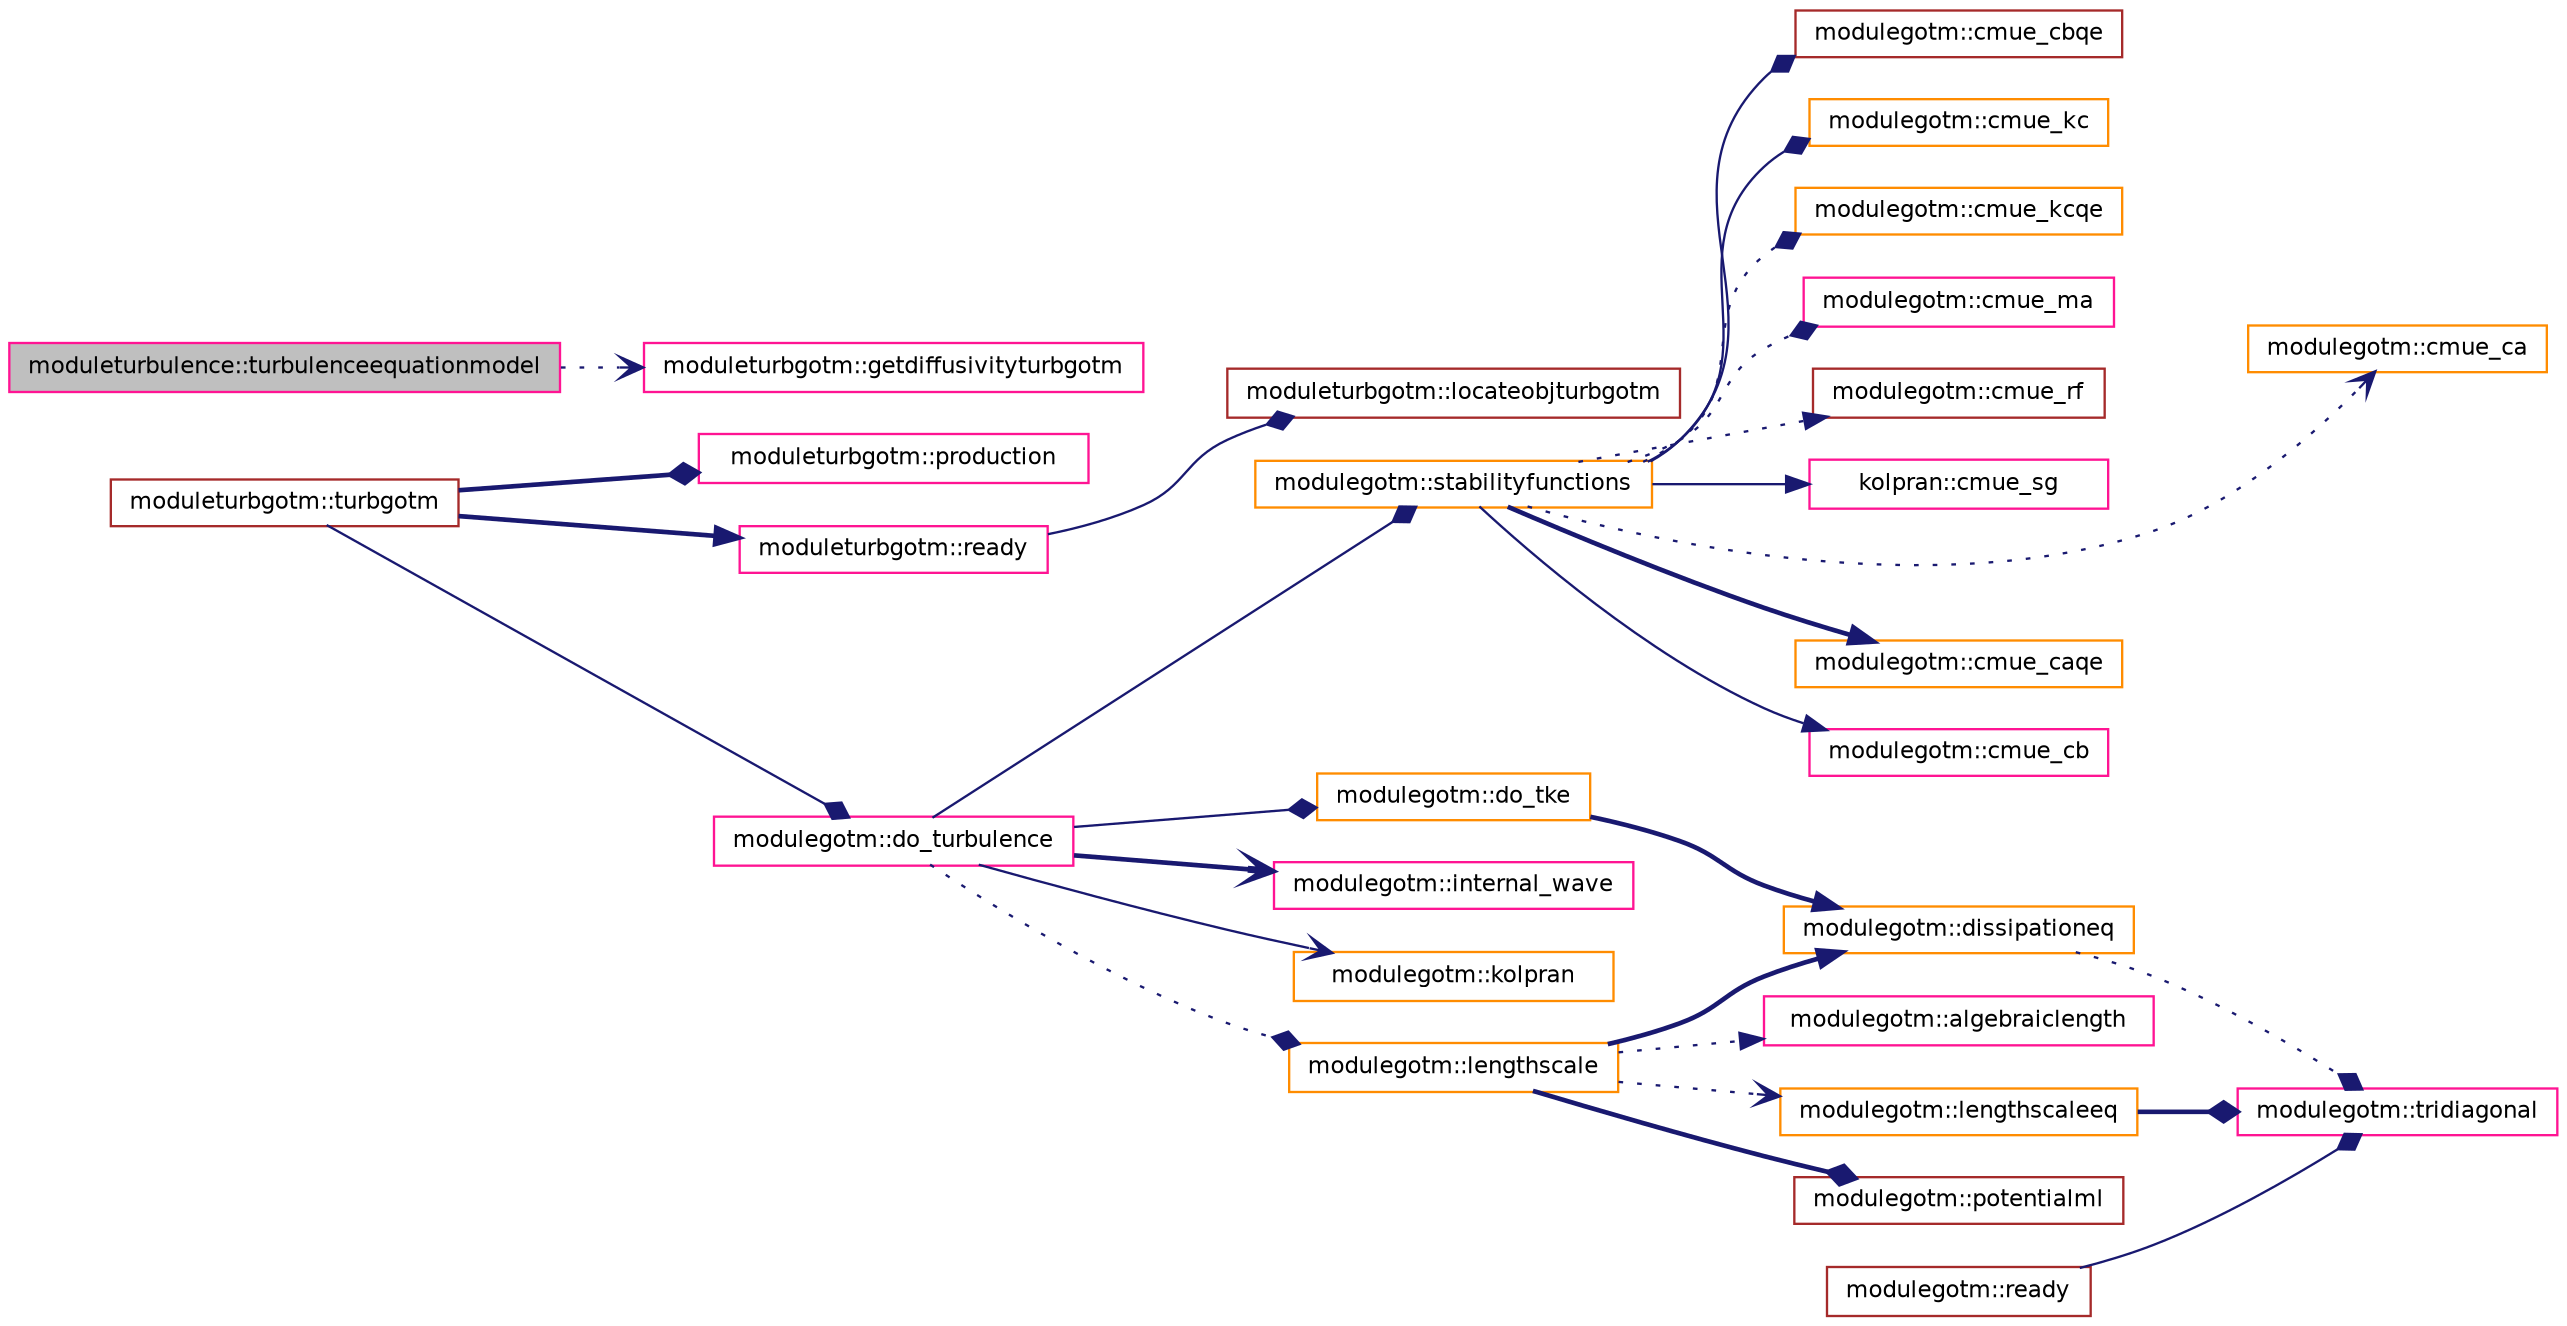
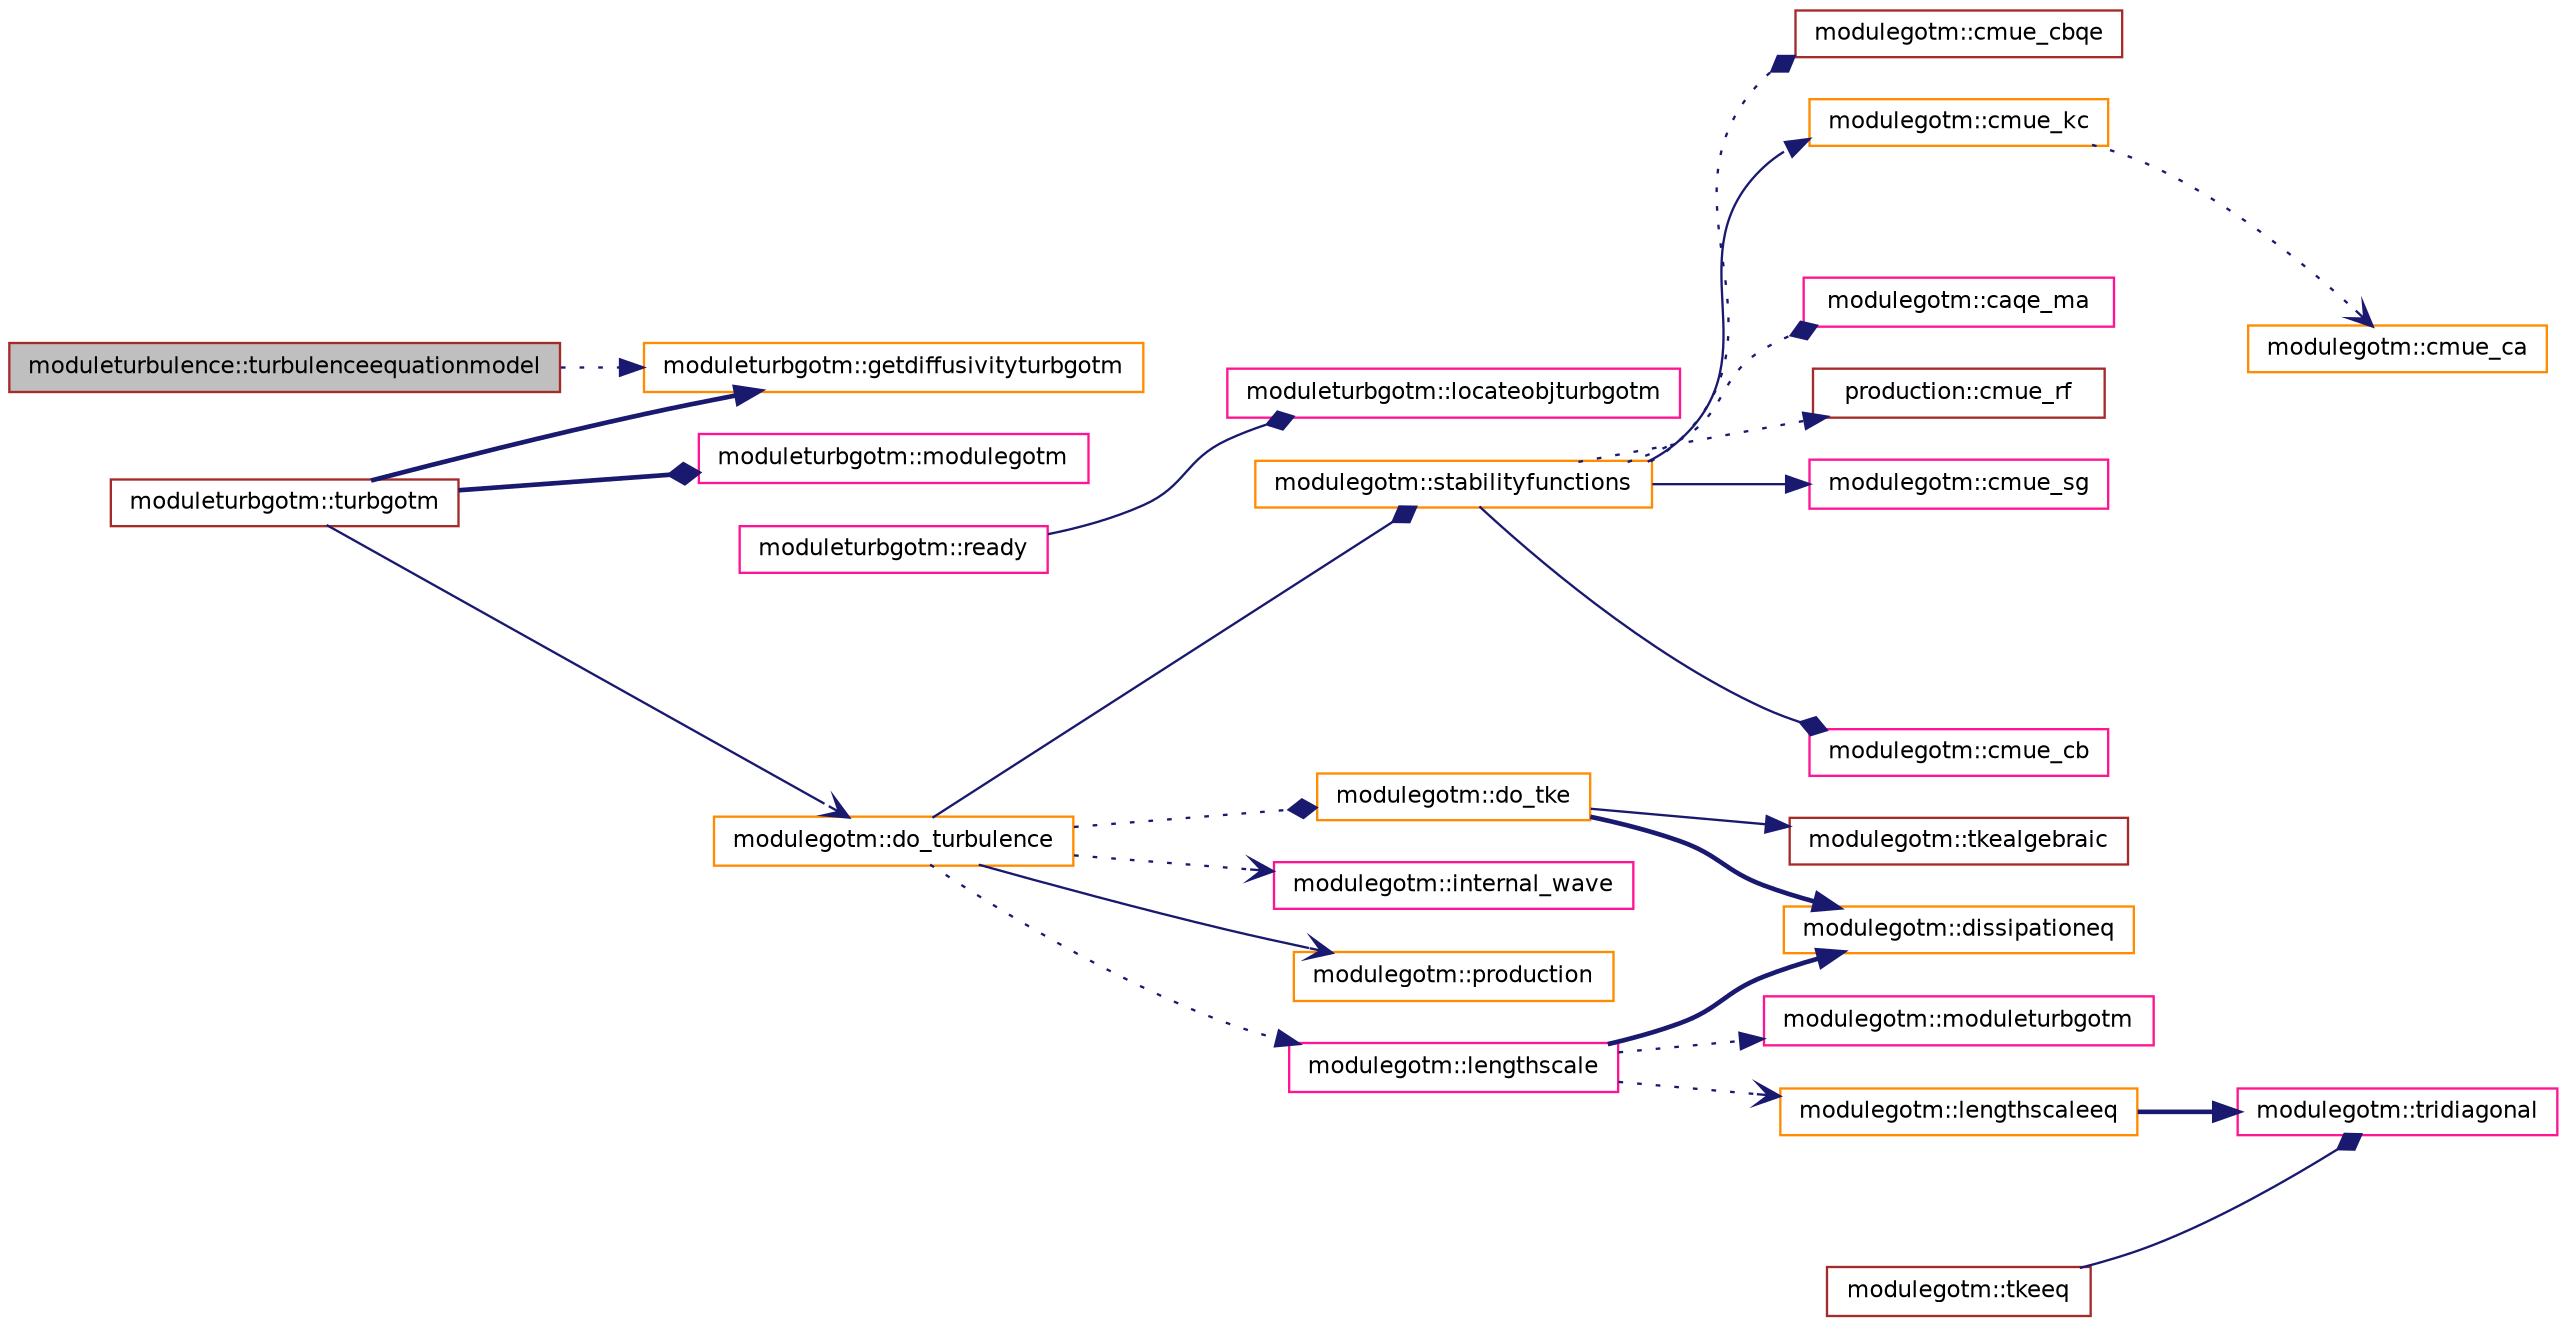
edge "modulegotm::stabilityfunctions" -> "modulegotm::cmue_cbqe": style solid -> dotted
node "modulegotm::cmue_kcqe": removed
node "modulegotm::cmue_ma": label "modulegotm::cmue_ma" -> "modulegotm::caqe_ma"
edge "modulegotm::stabilityfunctions" -> "modulegotm::cmue_kc": arrowhead diamond -> normal
node "moduleturbulence::turbulenceequationmodel": color deeppink -> brown
edge "moduleturbulence::turbulenceequationmodel" -> "moduleturbgotm::getdiffusivityturbgotm": arrowhead vee -> normal
node "moduleturbgotm::getdiffusivityturbgotm": color deeppink -> darkorange
node "moduleturbgotm::locateobjturbgotm": color brown -> deeppink
node "modulegotm::cmue_rf": label "modulegotm::cmue_rf" -> "production::cmue_rf"
node "moduleturbgotm::production": label "moduleturbgotm::production" -> "moduleturbgotm::modulegotm"
node "kolpran::cmue_sg": label "kolpran::cmue_sg" -> "modulegotm::cmue_sg"
edge "moduleturbgotm::turbgotm" -> "moduleturbgotm::ready": now "moduleturbgotm::turbgotm" -> "moduleturbgotm::getdiffusivityturbgotm"
edge "modulegotm::stabilityfunctions" -> "modulegotm::cmue_ca": now "modulegotm::cmue_kc" -> "modulegotm::cmue_ca"
edge "modulegotm::stabilityfunctions" -> "modulegotm::cmue_cb": arrowhead normal -> diamond
edge "moduleturbgotm::turbgotm" -> "modulegotm::do_turbulence": arrowhead diamond -> vee
node "modulegotm::cmue_caqe": removed
edge "modulegotm::do_turbulence" -> "modulegotm::do_tke": style solid -> dotted
node "modulegotm::do_turbulence": color deeppink -> darkorange
node "modulegotm::tkealgebraic": added
edge "modulegotm::do_turbulence" -> "modulegotm::internal_wave": style bold -> dotted
edge "modulegotm::do_turbulence" -> "modulegotm::lengthscale": arrowhead diamond -> normal
node "modulegotm::kolpran": label "modulegotm::kolpran" -> "modulegotm::production"
edge "modulegotm::dissipationeq" -> "modulegotm::tridiagonal": removed
node "modulegotm::algebraiclength": label "modulegotm::algebraiclength" -> "modulegotm::moduleturbgotm"
node "modulegotm::lengthscale": color darkorange -> deeppink
edge "modulegotm::lengthscaleeq" -> "modulegotm::tridiagonal": arrowhead diamond -> normal
node "modulegotm::potentialml": removed
node "modulegotm::ready": label "modulegotm::ready" -> "modulegotm::tkeeq"
